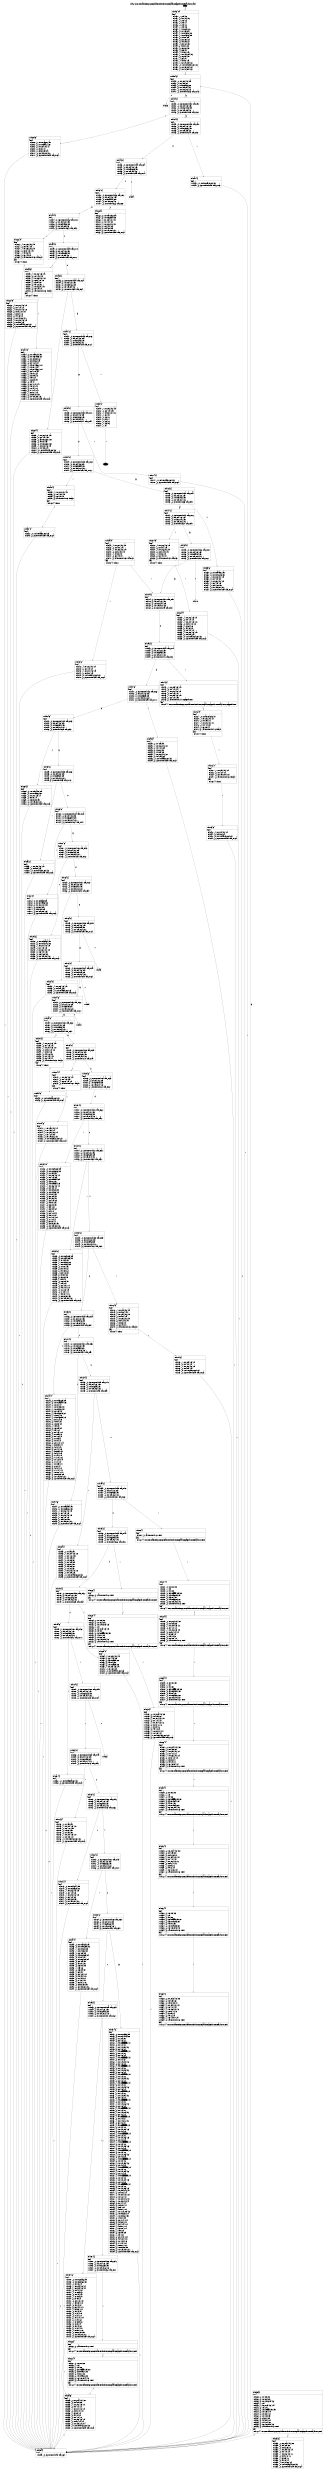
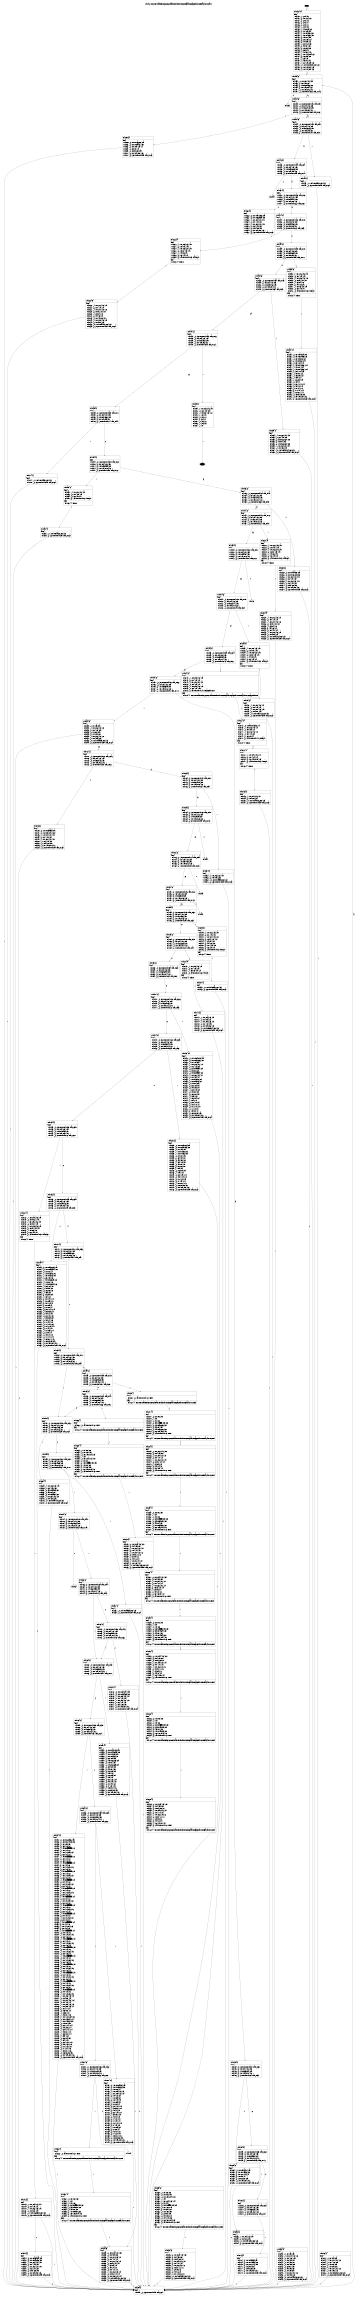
edge "0x4024af [29]" -> "0x401b79 [28]": reversed
edge "0x401c05 [28]" -> "0x401c21 [28]": now "0x402a90 [34]" -> "0x401c21 [28]"
edge "0x401d71 [28]" -> "0x40297d [36]": now "0x4021b2 [38]" -> "0x40297d [36]"
edge "0x401d8d [28]" -> "0x40293a [42]": now "0x401d8d [28]" -> "0x401de1 [28]"
edge "0x401e35 [28]" -> "0x402723 [34]": now "0x401e35 [28]" -> "0x401e6d [28]"
edge "0x401e89 [28]" -> "0x401f51 [413]": label " 33" -> " 1"
node "0x401edd": added
edge "0x40235e [58]" -> "0x402bea [5]": now "0x402398 [58]" -> "0x402bea [5]"
